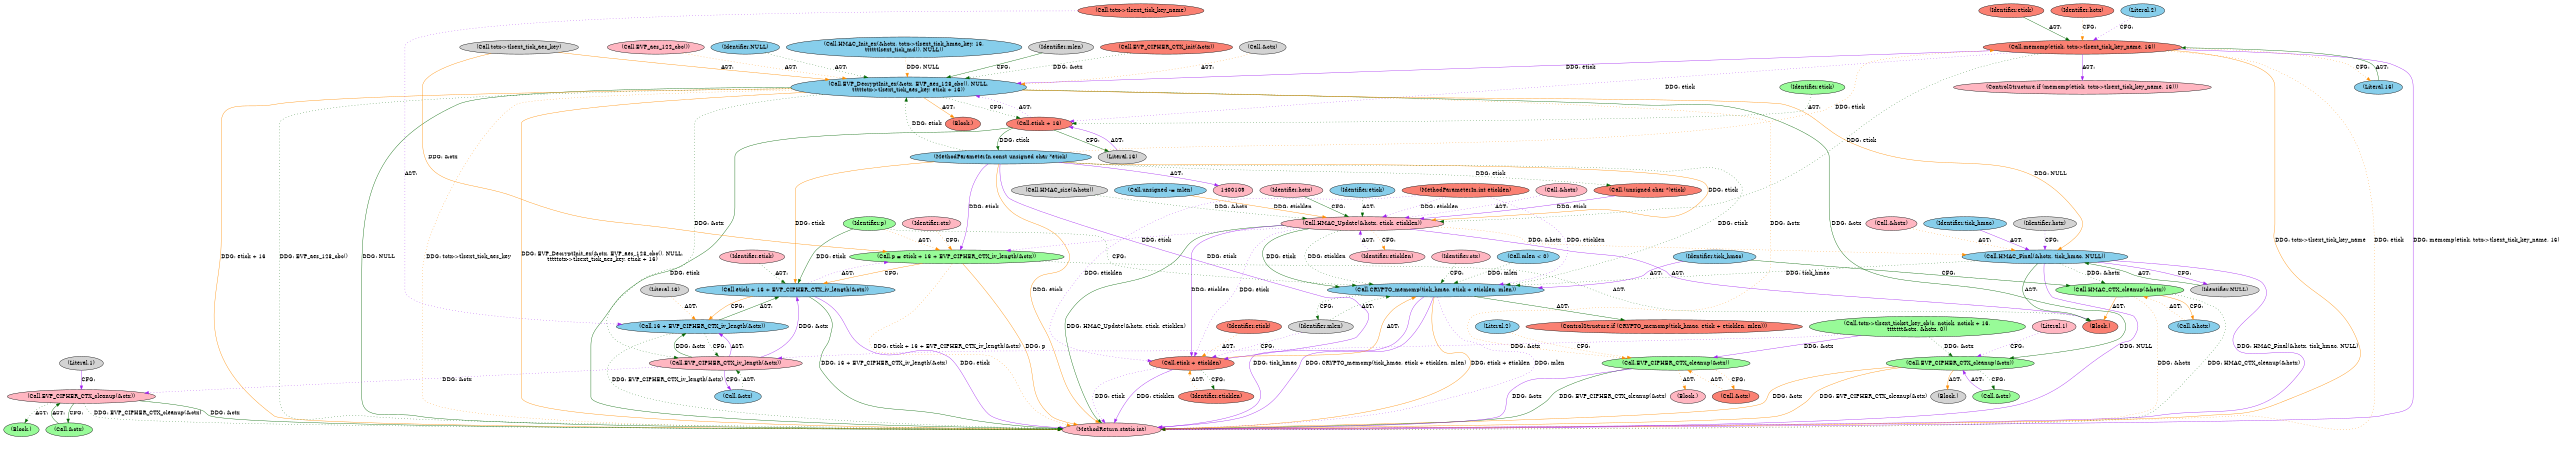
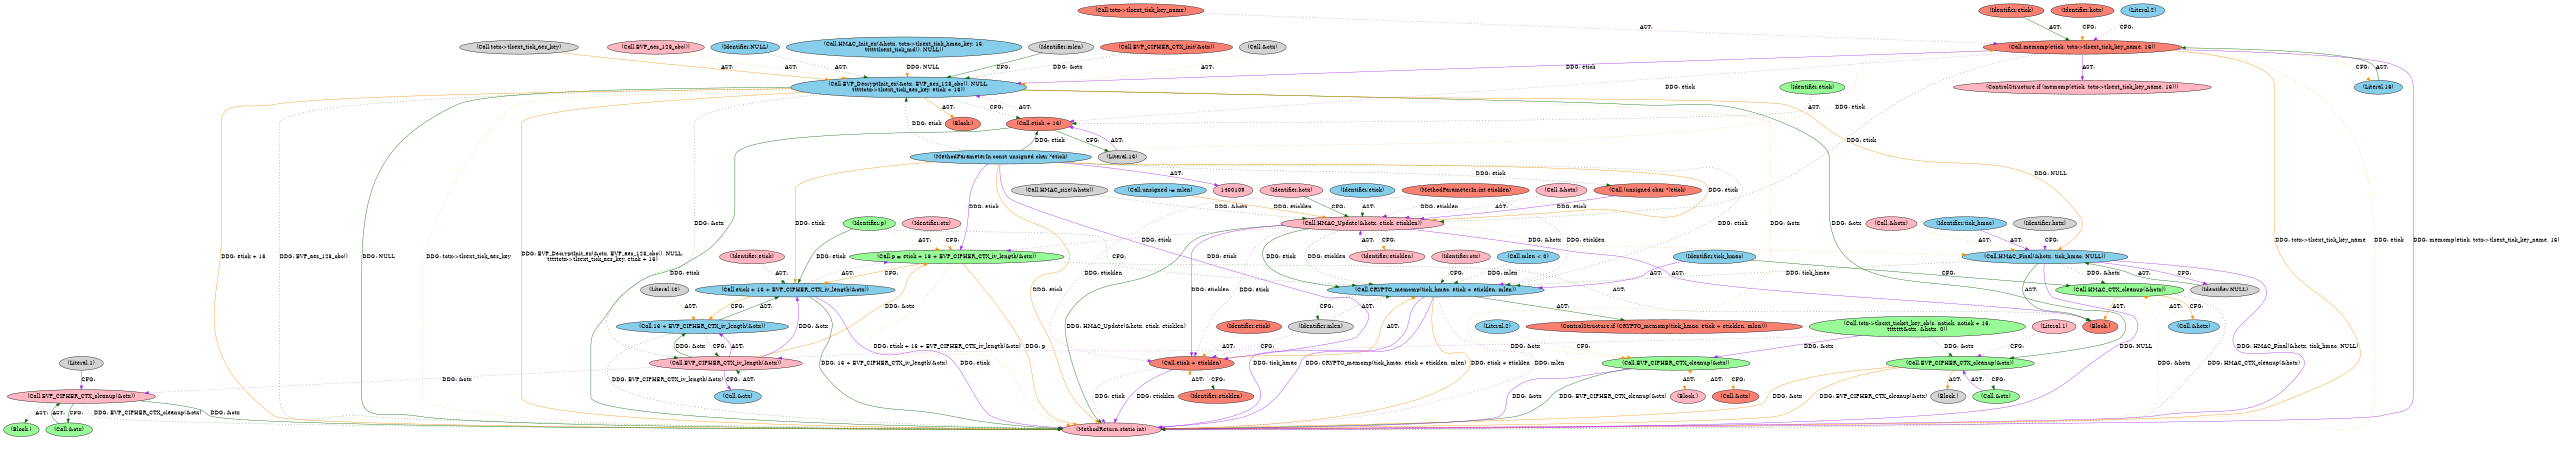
edge "(Call,tctx->tlsext_tick_key_name)" -> "(Call,16 + EVP_CIPHER_CTX_iv_length(&ctx))": now "(Call,tctx->tlsext_tick_key_name)" -> "(Call,memcmp(etick, tctx->tlsext_tick_key_name, 16))"
node "(Call,EVP_aes_122_cbc())": label "(Call,EVP_aes_122_cbc())" -> "(Call,EVP_aes_128_cbc())"
edge "(Call,etick + 16)" -> "(MethodParameterIn,const unsigned char *etick)": reversed
edge "(Call,tctx->tlsext_tick_aes_key)" -> "(Call,p = etick + 16 + EVP_CIPHER_CTX_iv_length(&ctx))": now "(Call,EVP_CIPHER_CTX_iv_length(&ctx))" -> "(Call,p = etick + 16 + EVP_CIPHER_CTX_iv_length(&ctx))"
